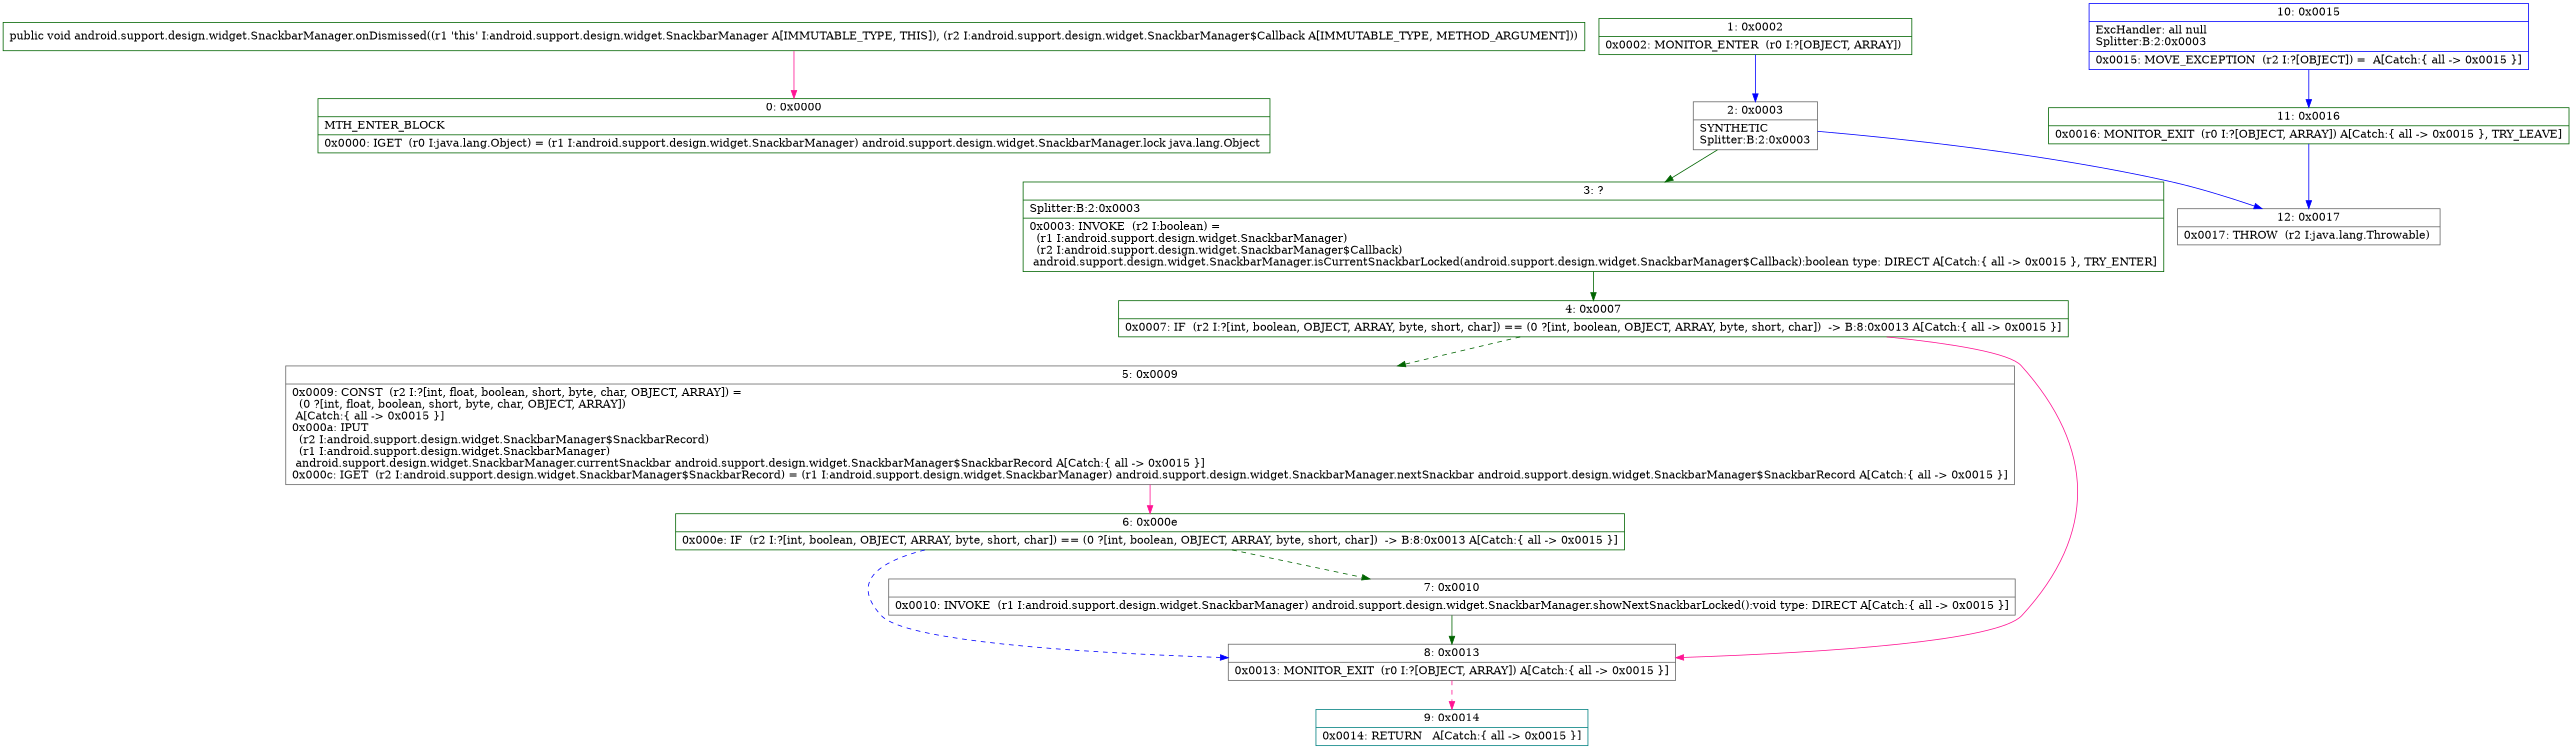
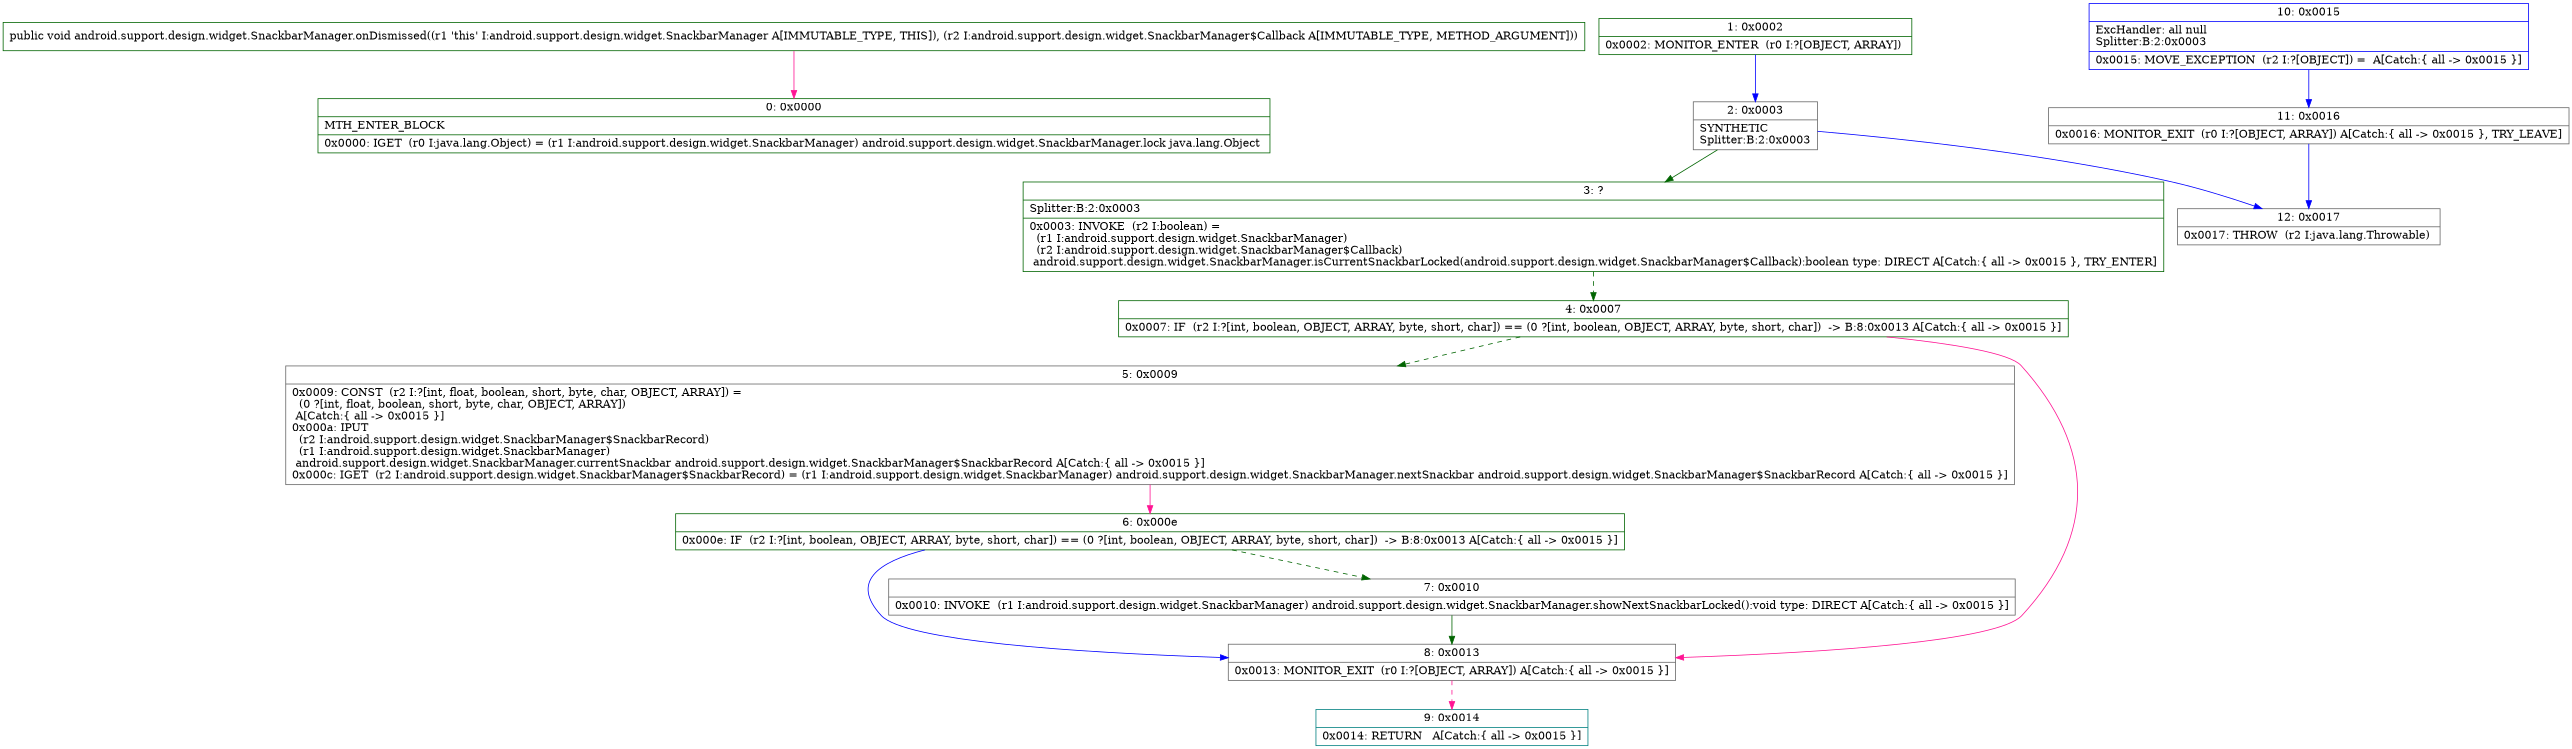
node "11: 0x0016": color darkgreen -> gray40
edge "3: ?" -> "4: 0x0007": style solid -> dashed
edge "6: 0x000e" -> "8: 0x0013": style dashed -> solid
